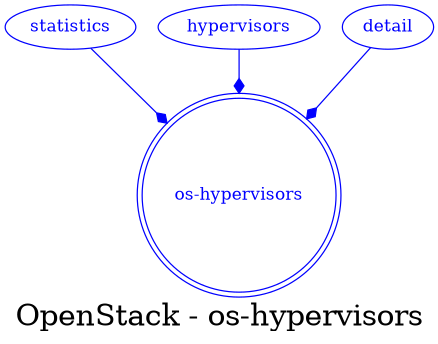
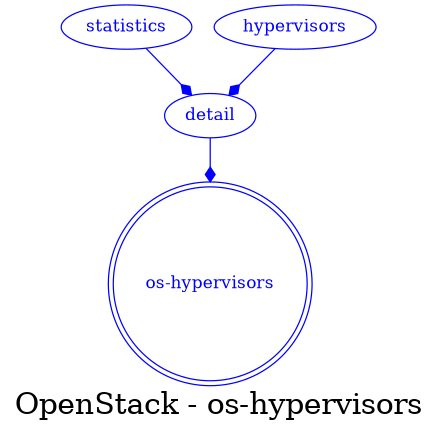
edge "hypervisors" -> "os-hypervisors": now "hypervisors" -> "detail"
edge "statistics" -> "os-hypervisors": now "statistics" -> "detail"
